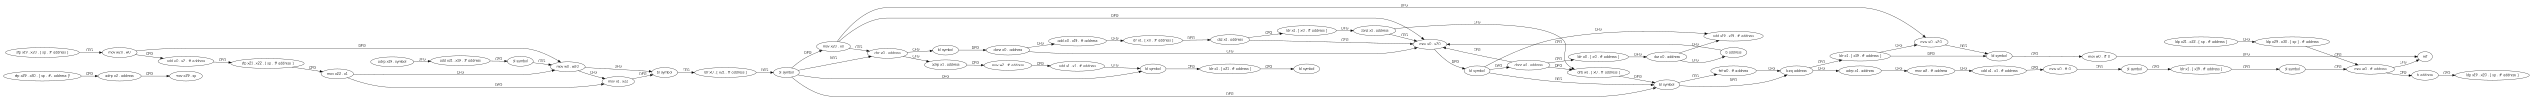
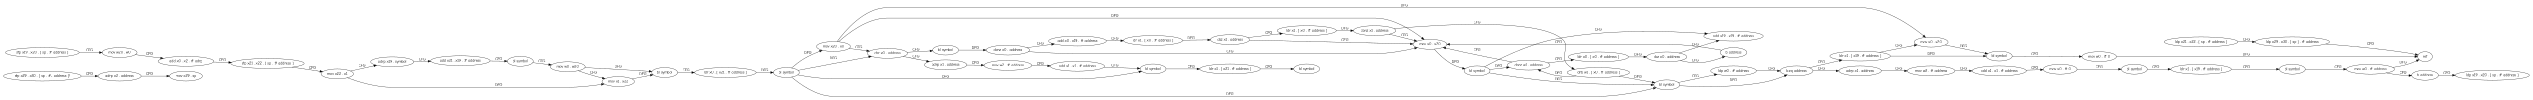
edge "mov w20 , w0" -> "mov w0 , w20": removed, label "DFG"
edge "ldp x29 , x30 , [ sp ] , # address" -> "mov w0 , # address": now "ldp x29 , x30 , [ sp ] , # address" -> "ret"
edge "adrp x19 , symbol" -> "add x21 , x19 , # address": label "DFG" -> "CFG"
node "add x0 , x2 , # address": label "add x0 , x2 , # address" -> "add x0 , x2 , # adrp"
edge "mov w0 , # address" -> "ret": label "CFG" -> "DFG"
edge "cbnz w1 , address" -> "ldrb w1 , [ x0 , # address ]": reversed
node "tst w0 , # address": label "tst w0 , # address" -> "ldp w0 , # address"
edge "mov x22 , x1" -> "mov w0 , w20": now "mov x22 , x1" -> "adrp x19 , symbol"
